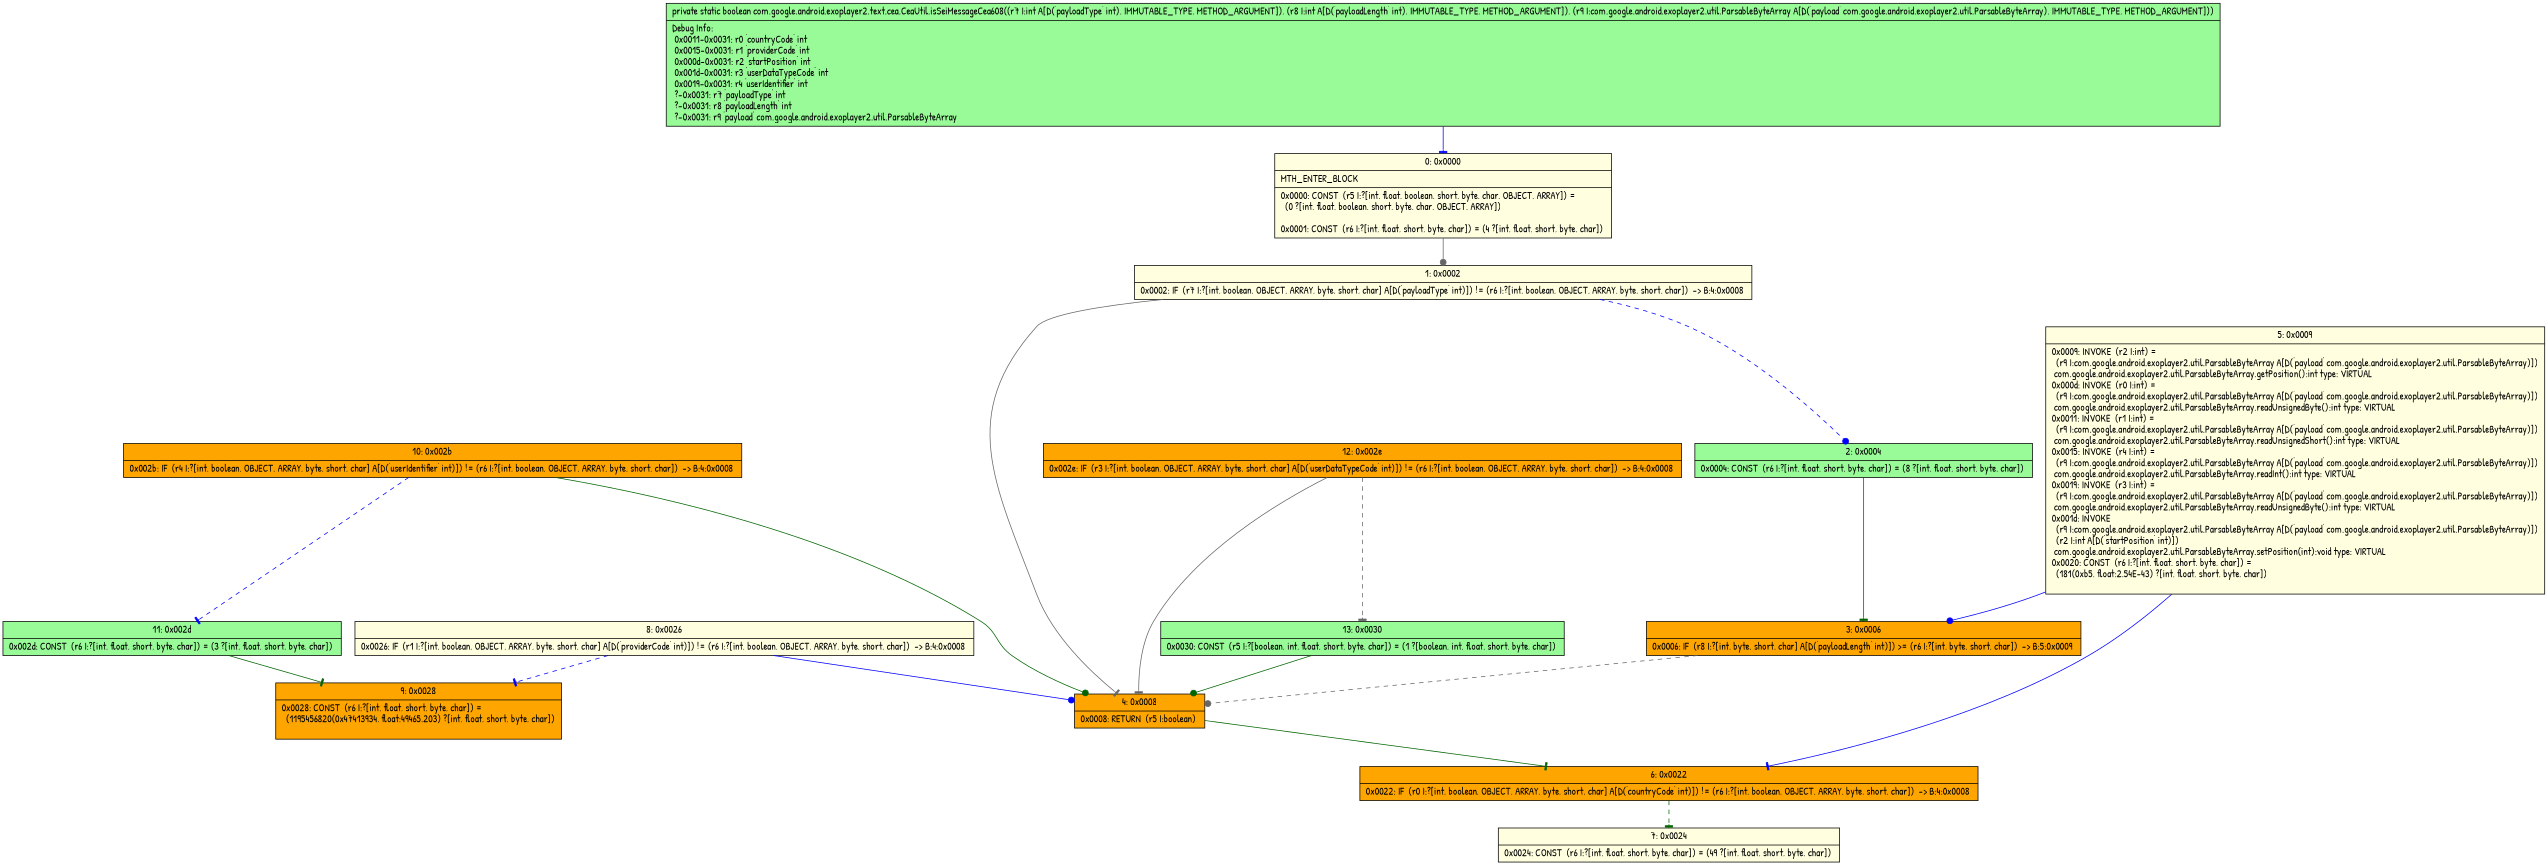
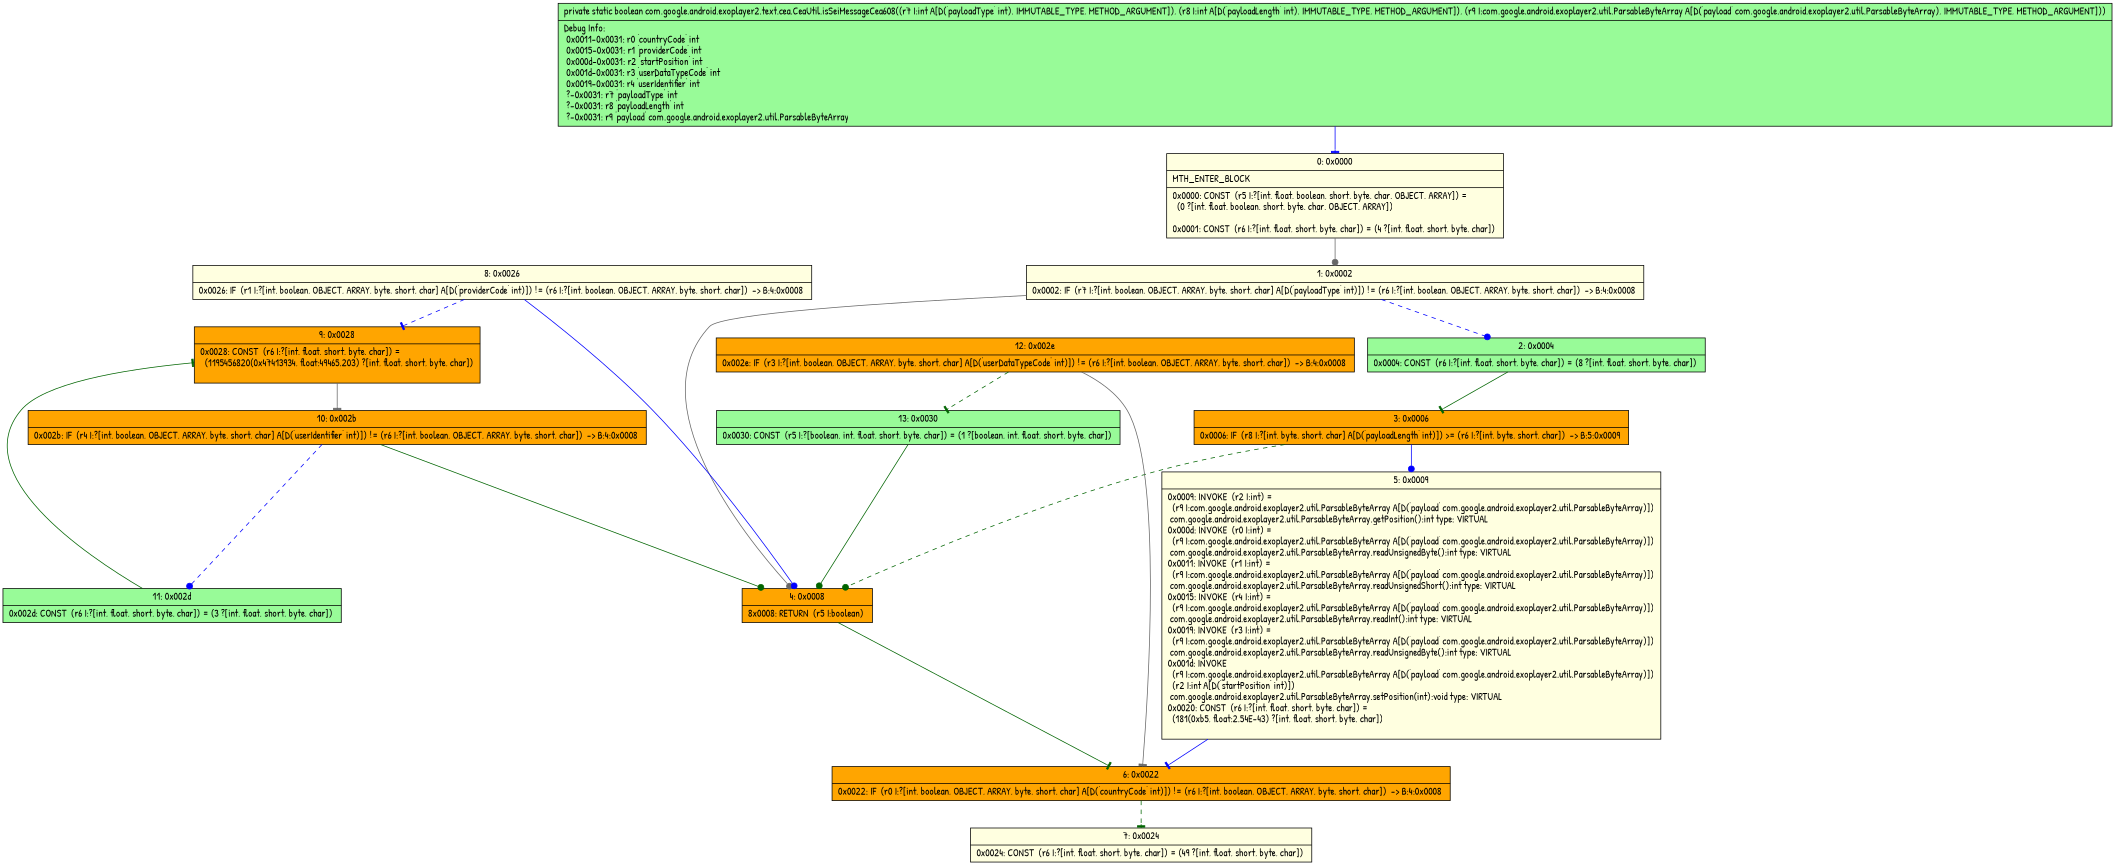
edge "9: 0x0028" -> "10: 0x002b": added
edge "1: 0x0002" -> "4: 0x0008": arrowhead tee -> dot
edge "10: 0x002b" -> "11: 0x002d": arrowhead tee -> dot
edge "12: 0x002e" -> "13: 0x0030": color gray40 -> darkgreen
edge "12: 0x002e" -> "4: 0x0008": now "12: 0x002e" -> "6: 0x0022"
edge "5: 0x0009" -> "3: 0x0006": reversed
edge "3: 0x0006" -> "4: 0x0008": color gray40 -> darkgreen
node "4: 0x0008": text "0x0008: RETURN  (r5 I:boolean)" -> "8x0008: RETURN  (r5 I:boolean)"
